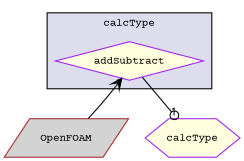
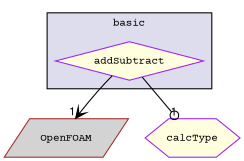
cluster "calcType": label "calcType" -> "basic"
edge "OpenFOAM" -> "addSubtract": reversed
